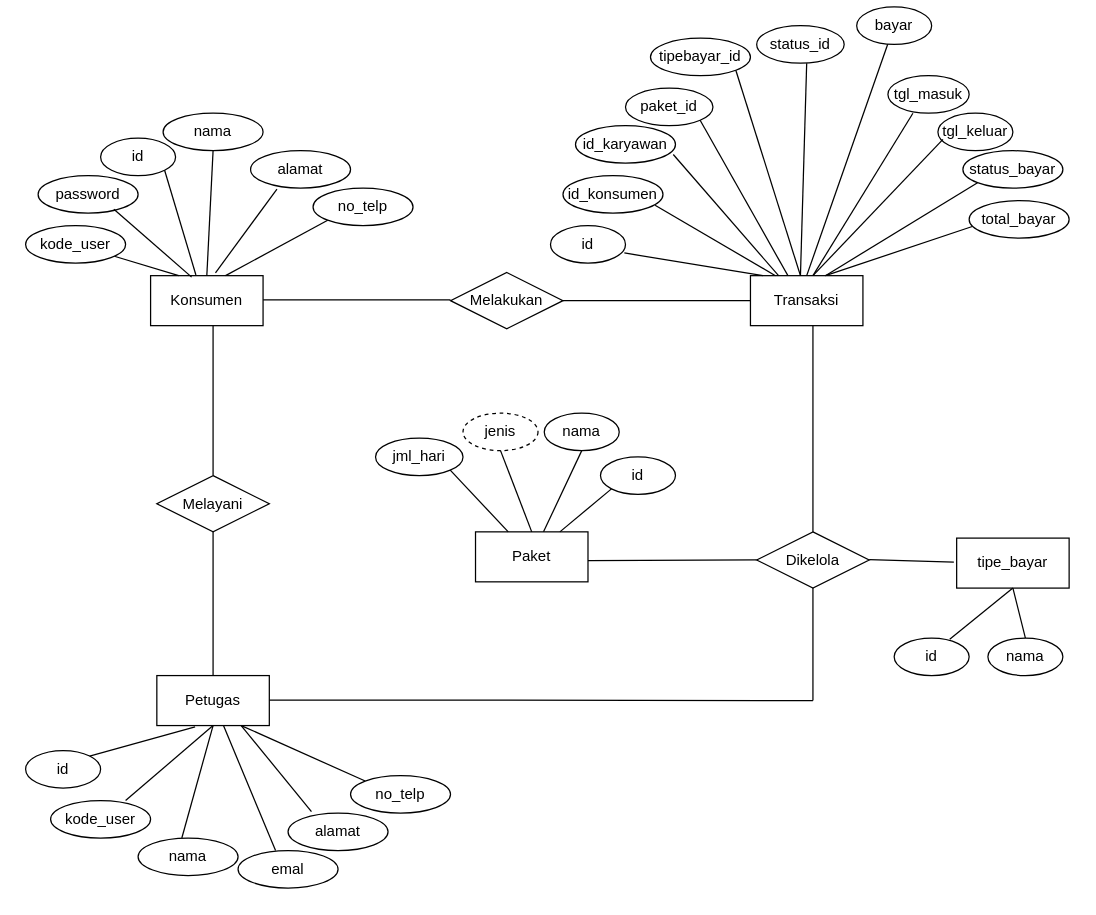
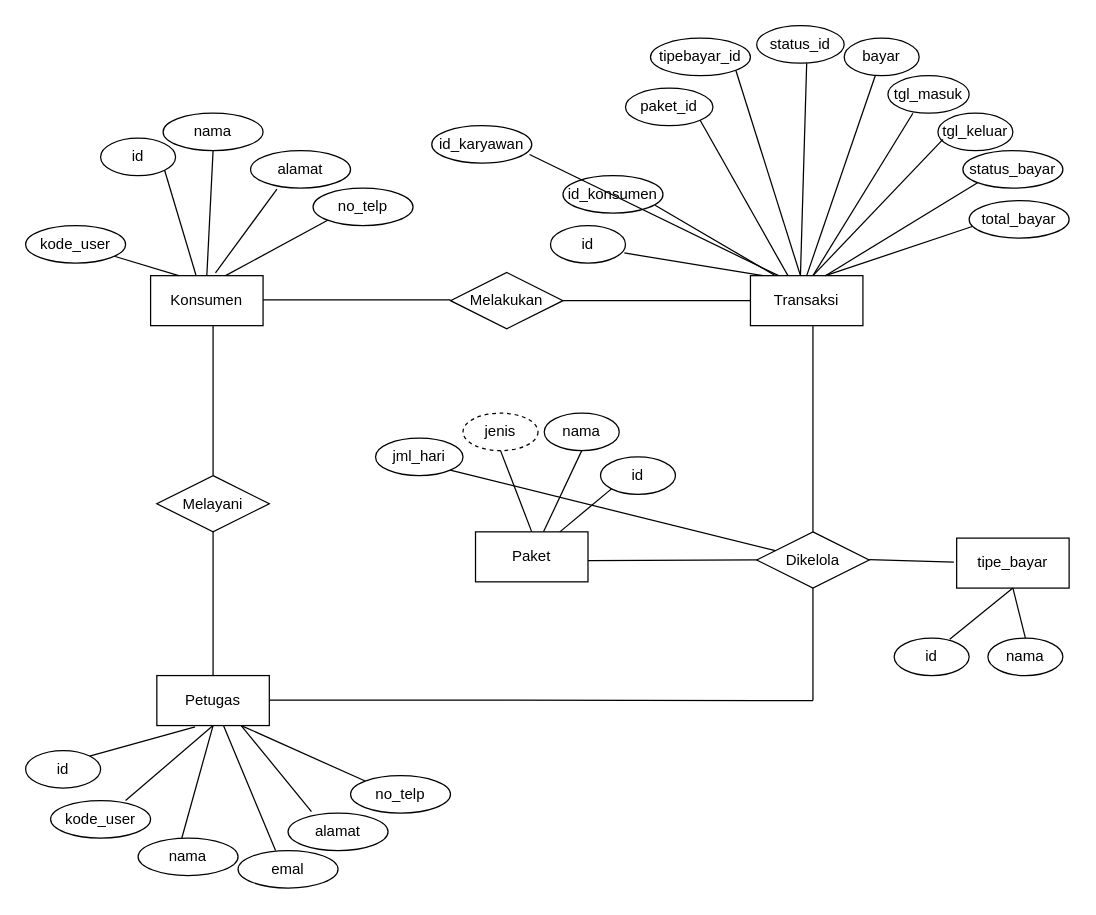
node "bayar": moved (894, 26) -> (882, 57)
node "id_karyawan": moved (626, 144) -> (482, 144)
node "password": removed
edge "password" -- "Konsumen": removed
edge "jml_hari" -- "Paket": now "jml_hari" -- "Dikelola"
